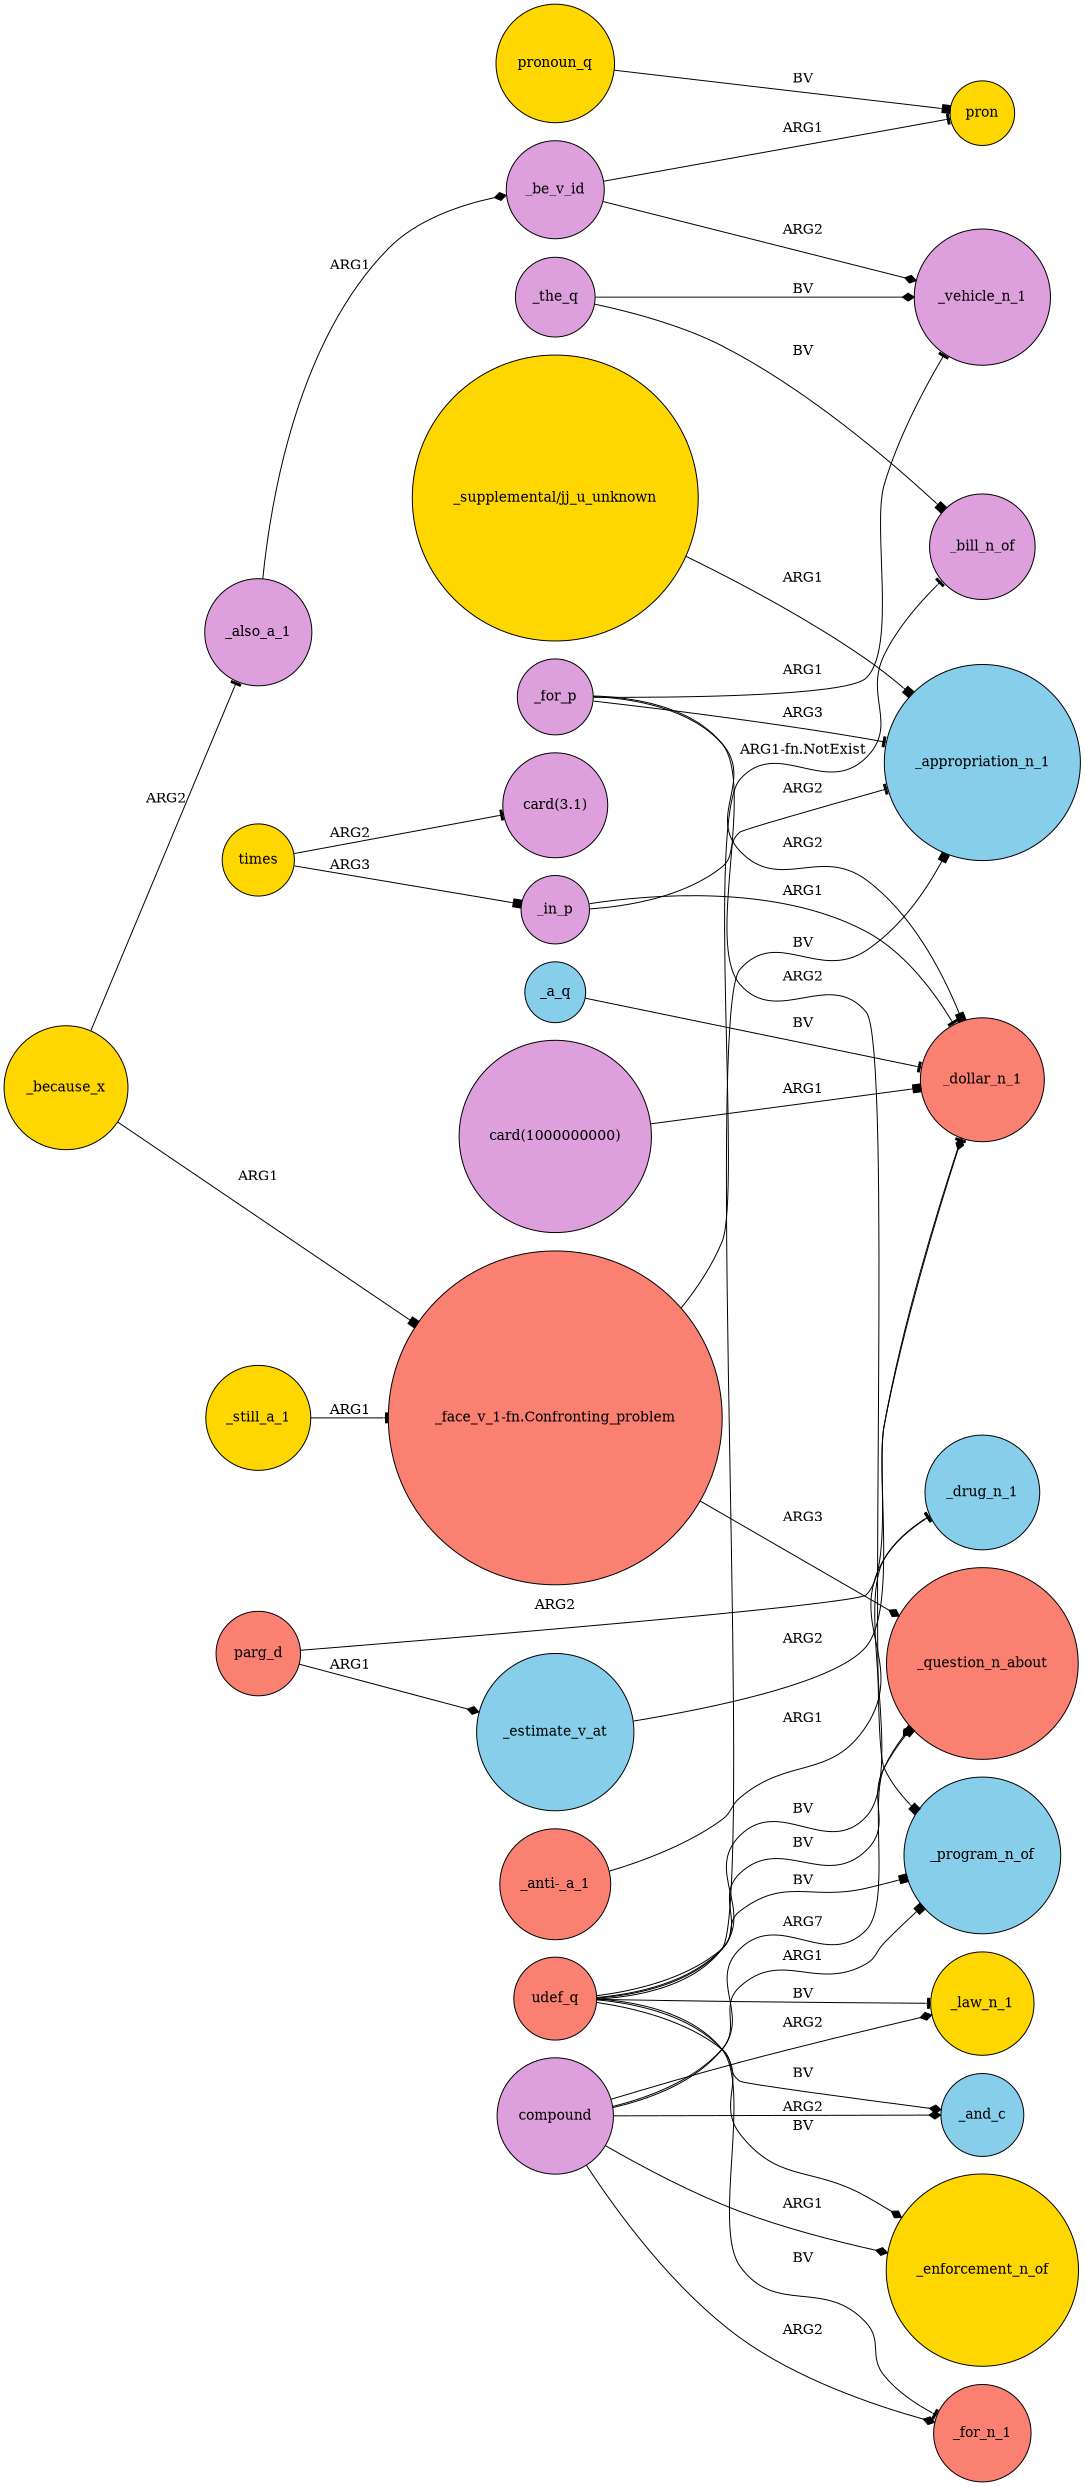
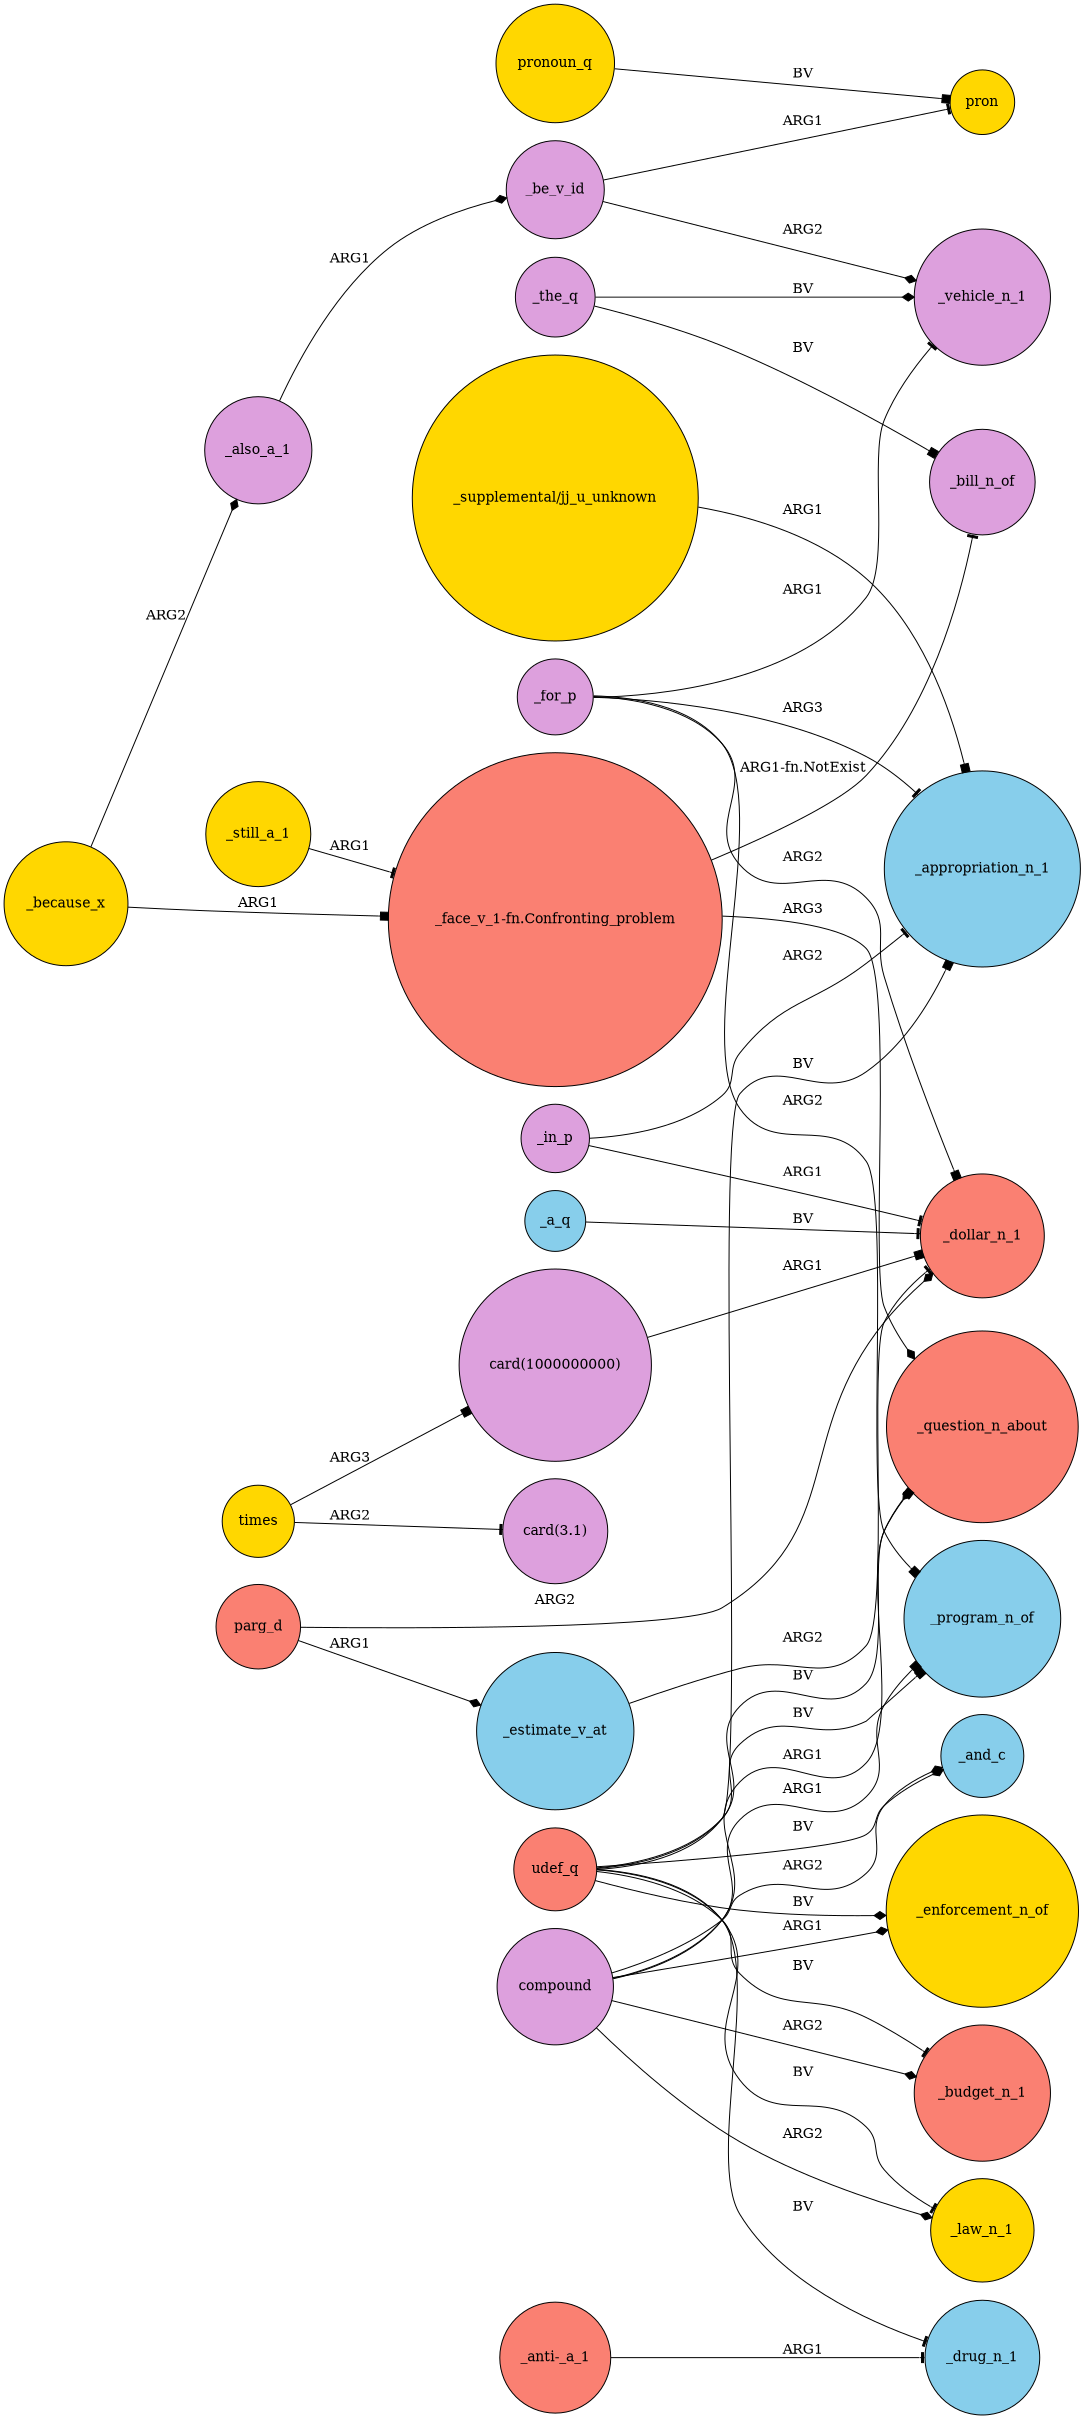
edge "_because_x" -> "_also_a_1": arrowhead tee -> diamond
edge "times" -> "_in_p": now "times" -> "card(1000000000)"
edge "compound" -> "_question_n_about": label "ARG7" -> "ARG1"
node "_for_n_1": label "_for_n_1" -> "_budget_n_1"
